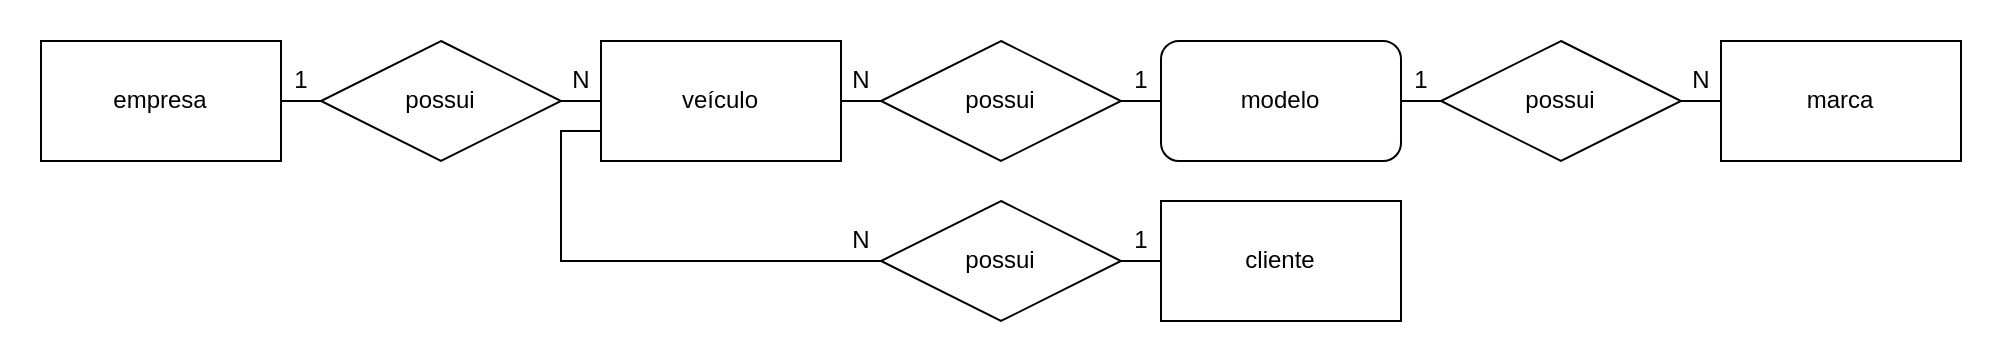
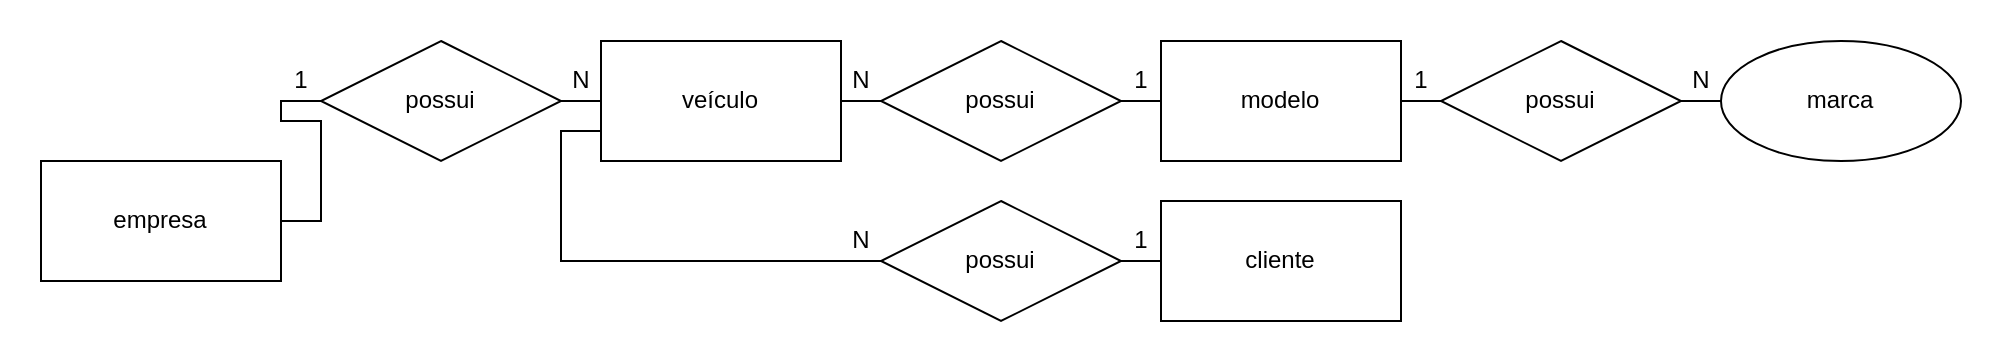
node "empresa": moved (161, 101) -> (161, 221)
node "modelo": shape rounded rectangle -> rectangle
node "marca": shape rectangle -> ellipse
